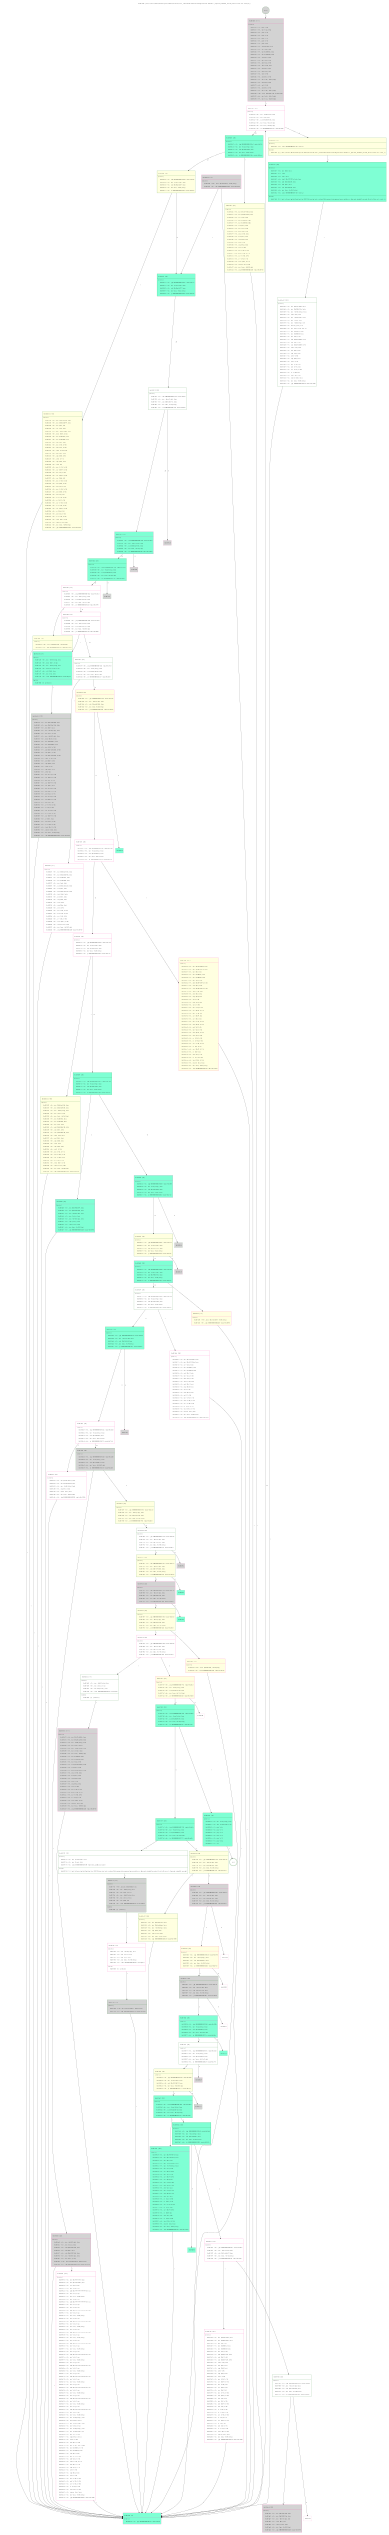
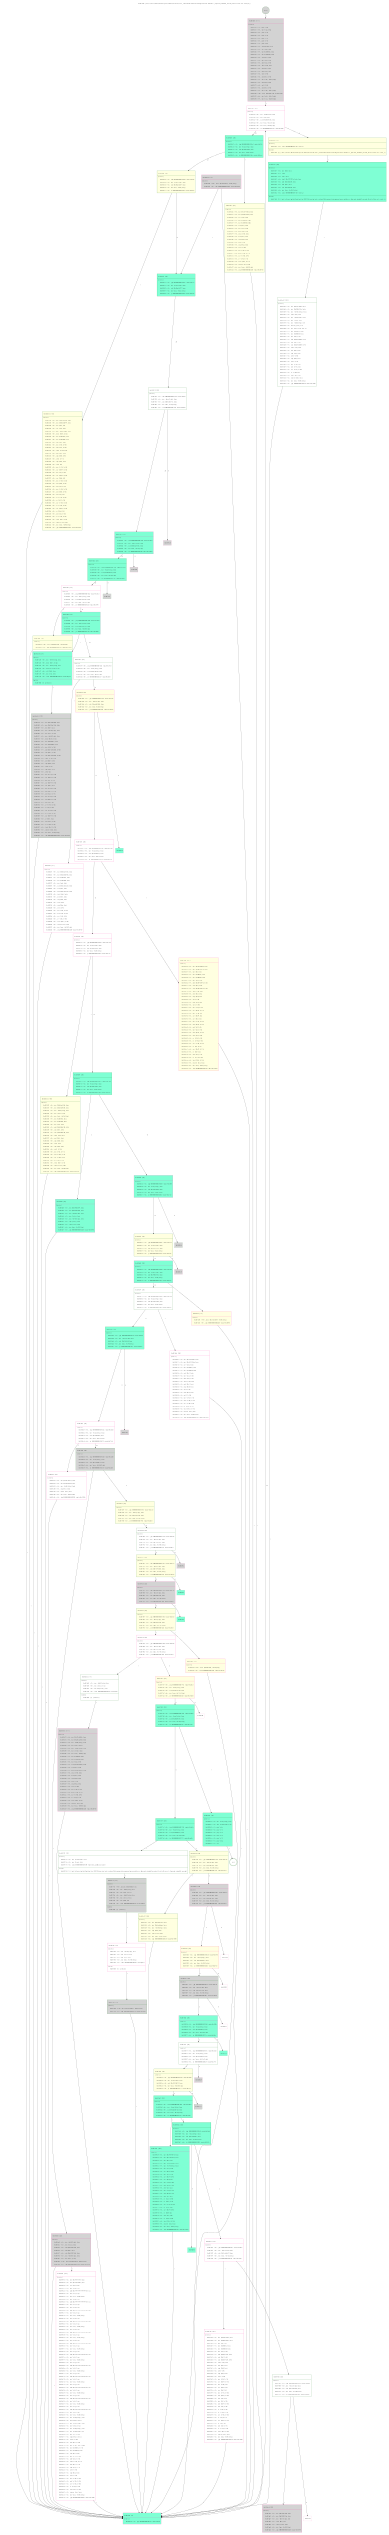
node "0x401583 [28]": fillcolor white -> aquamarine
